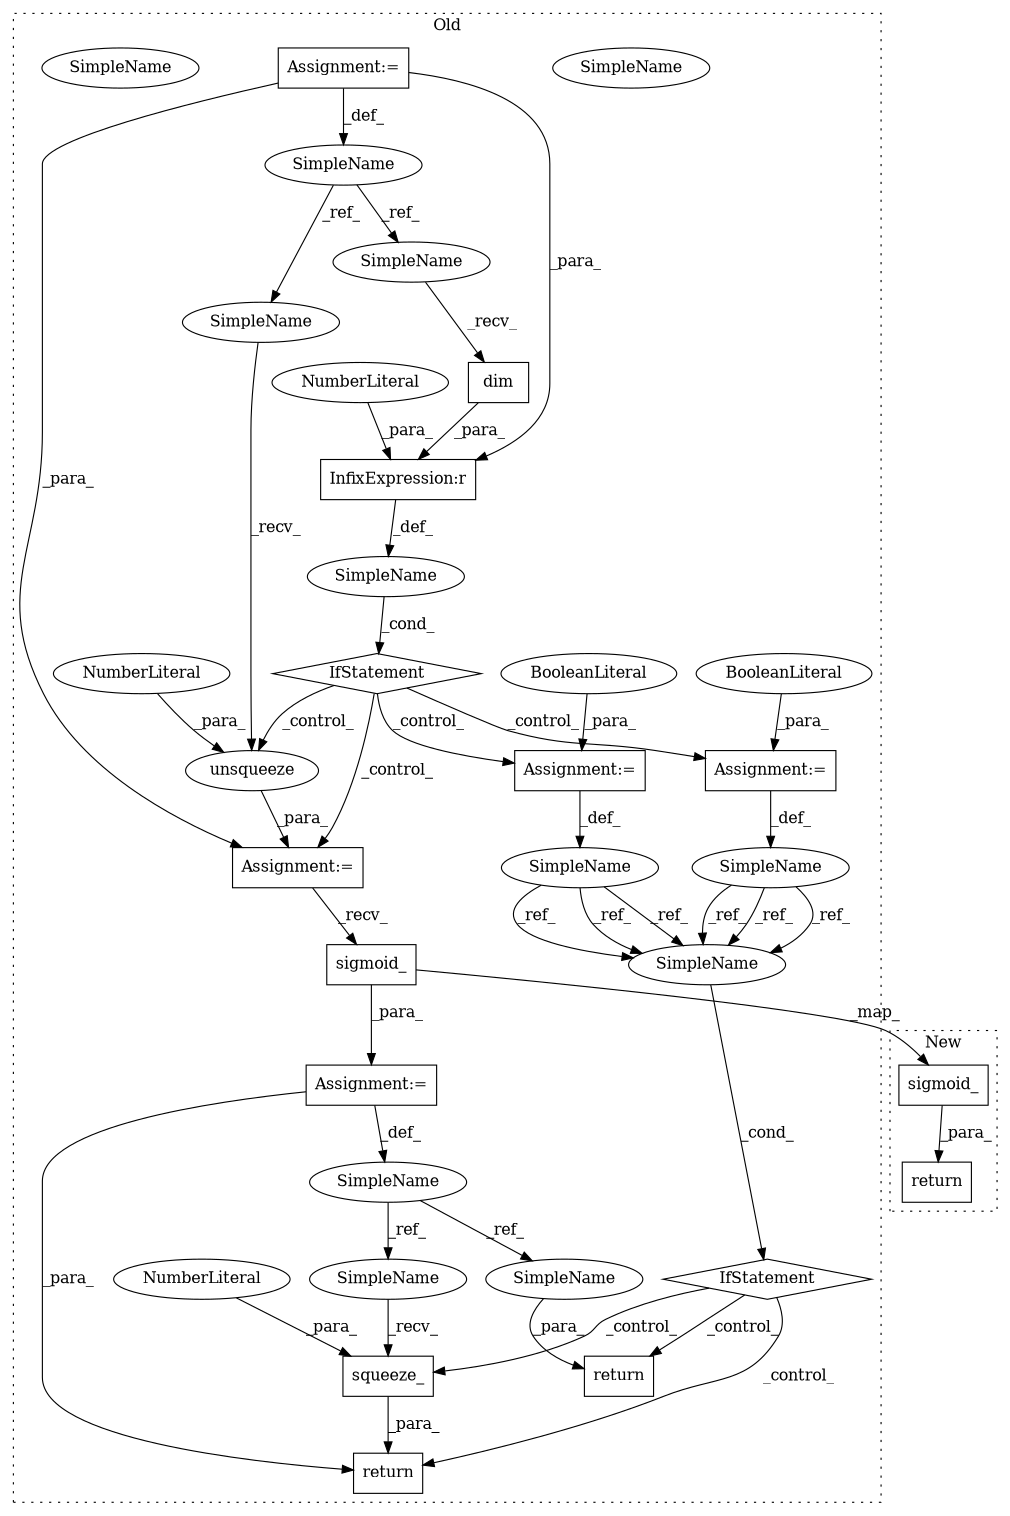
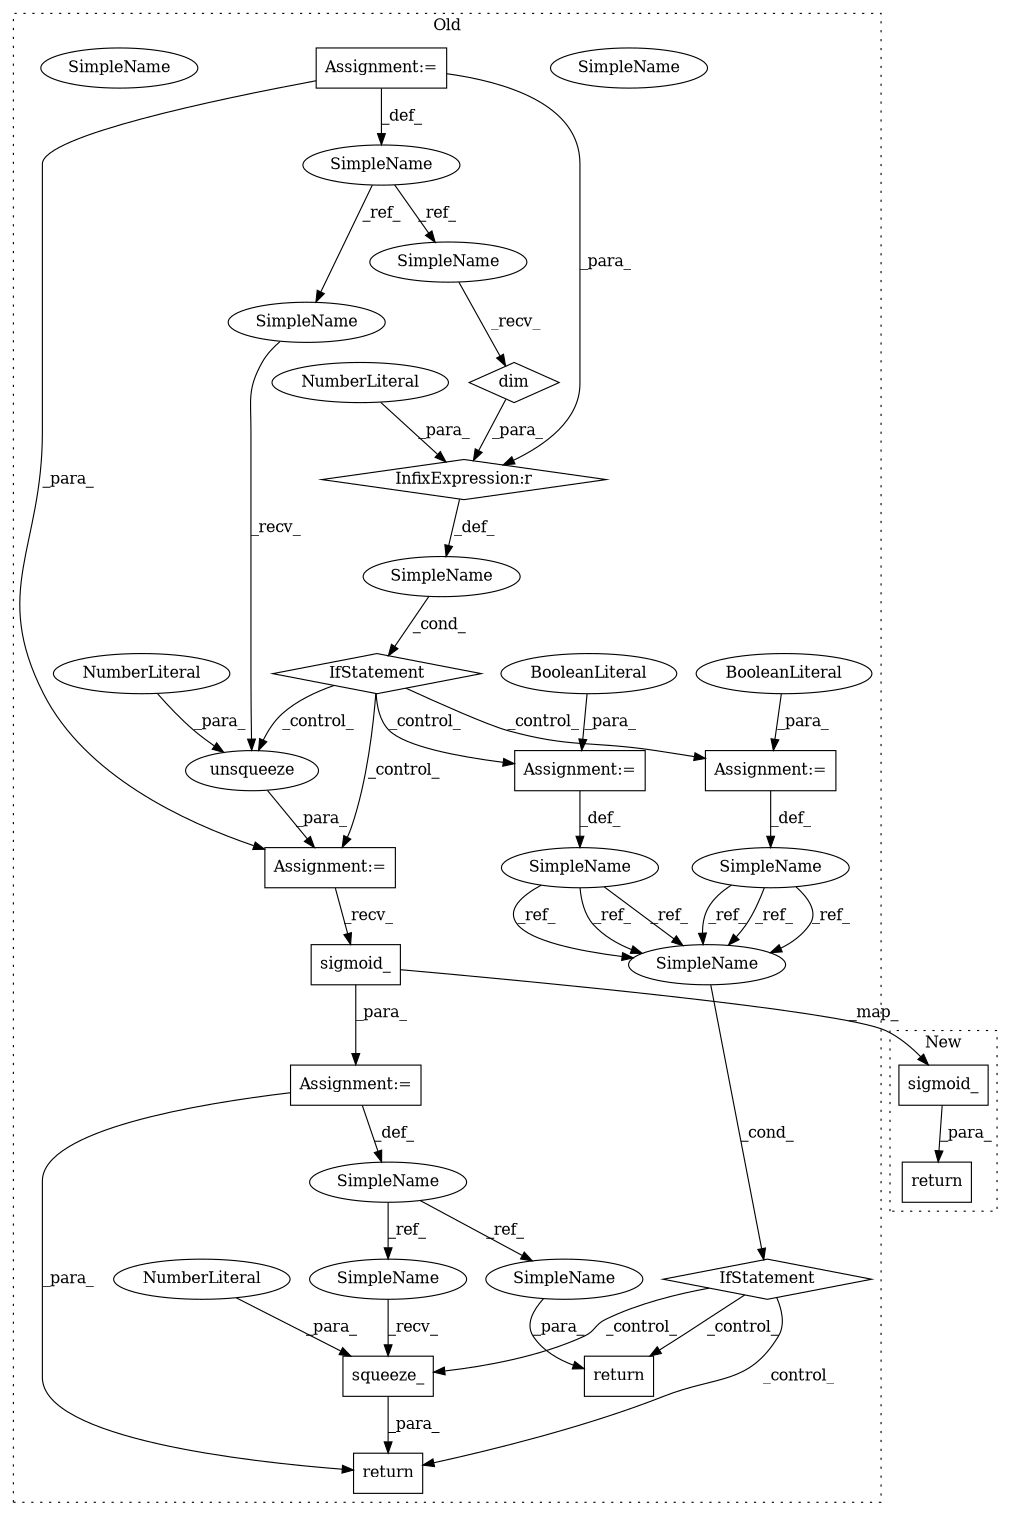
node "dim": shape box -> diamond
node "InfixExpression:r": shape box -> diamond
